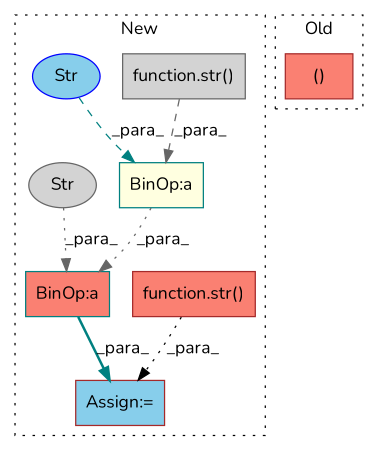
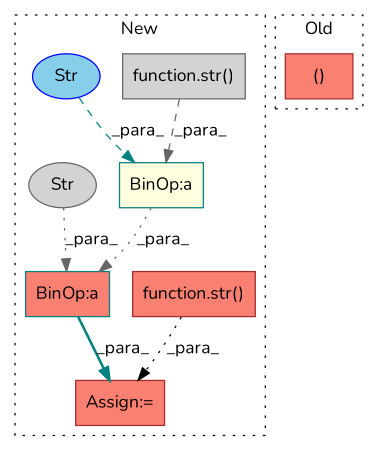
node "Assign:=": fillcolor skyblue -> salmon
